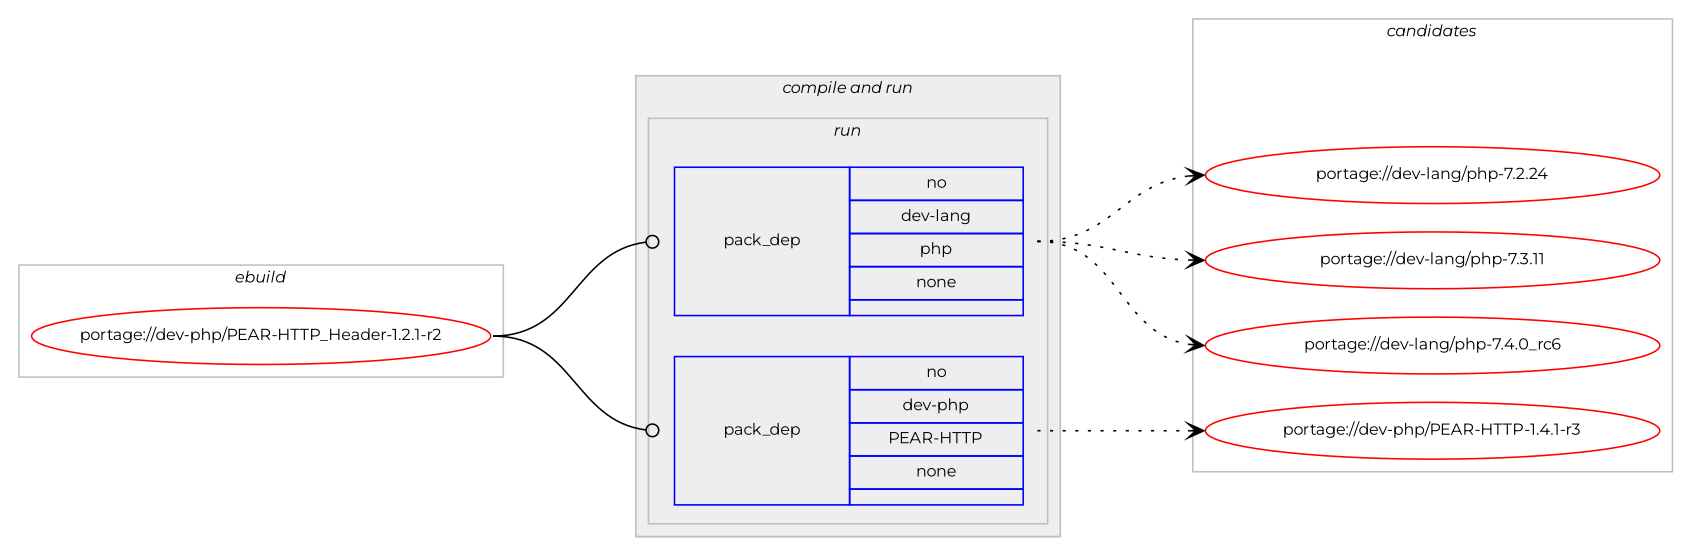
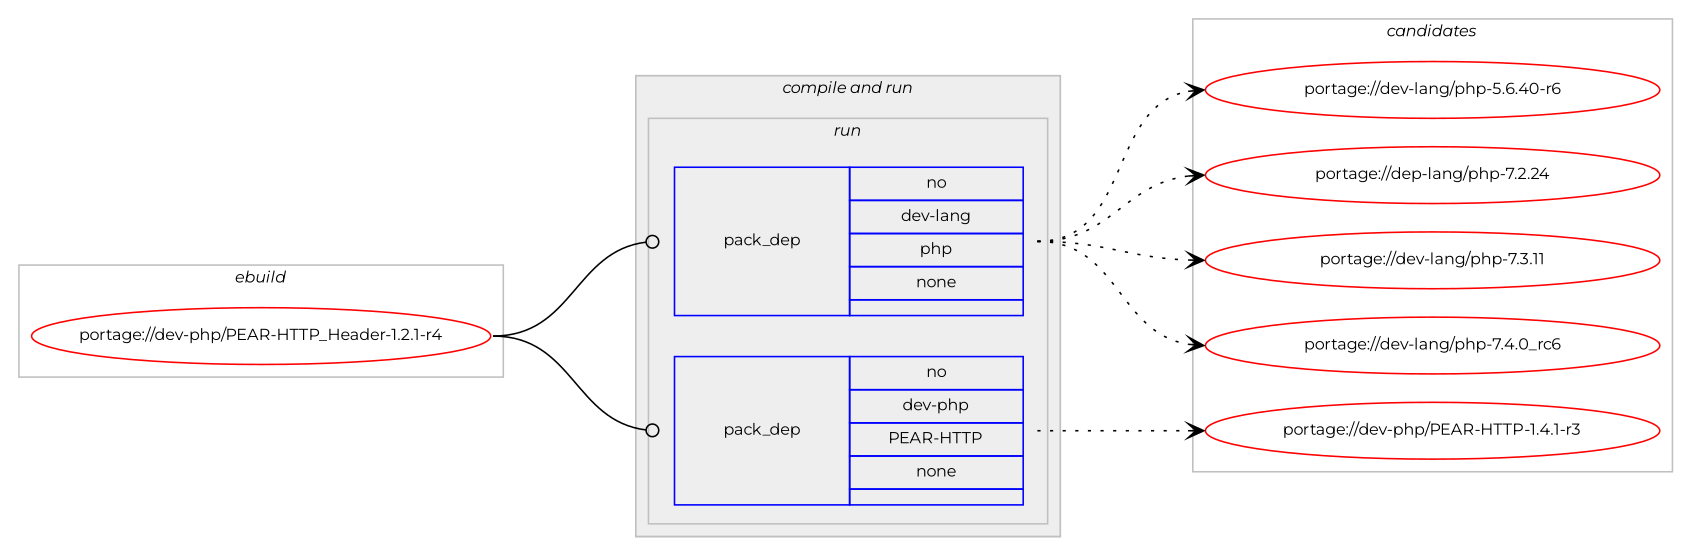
node "portage://dev-lang/php-5.6.40-r6": added
node "portage://dev-lang/php-7.2.24": label "portage://dev-lang/php-7.2.24" -> "portage://dep-lang/php-7.2.24"
node "portage://dev-php/PEAR-HTTP_Header-1.2.1-r2": label "portage://dev-php/PEAR-HTTP_Header-1.2.1-r2" -> "portage://dev-php/PEAR-HTTP_Header-1.2.1-r4"
